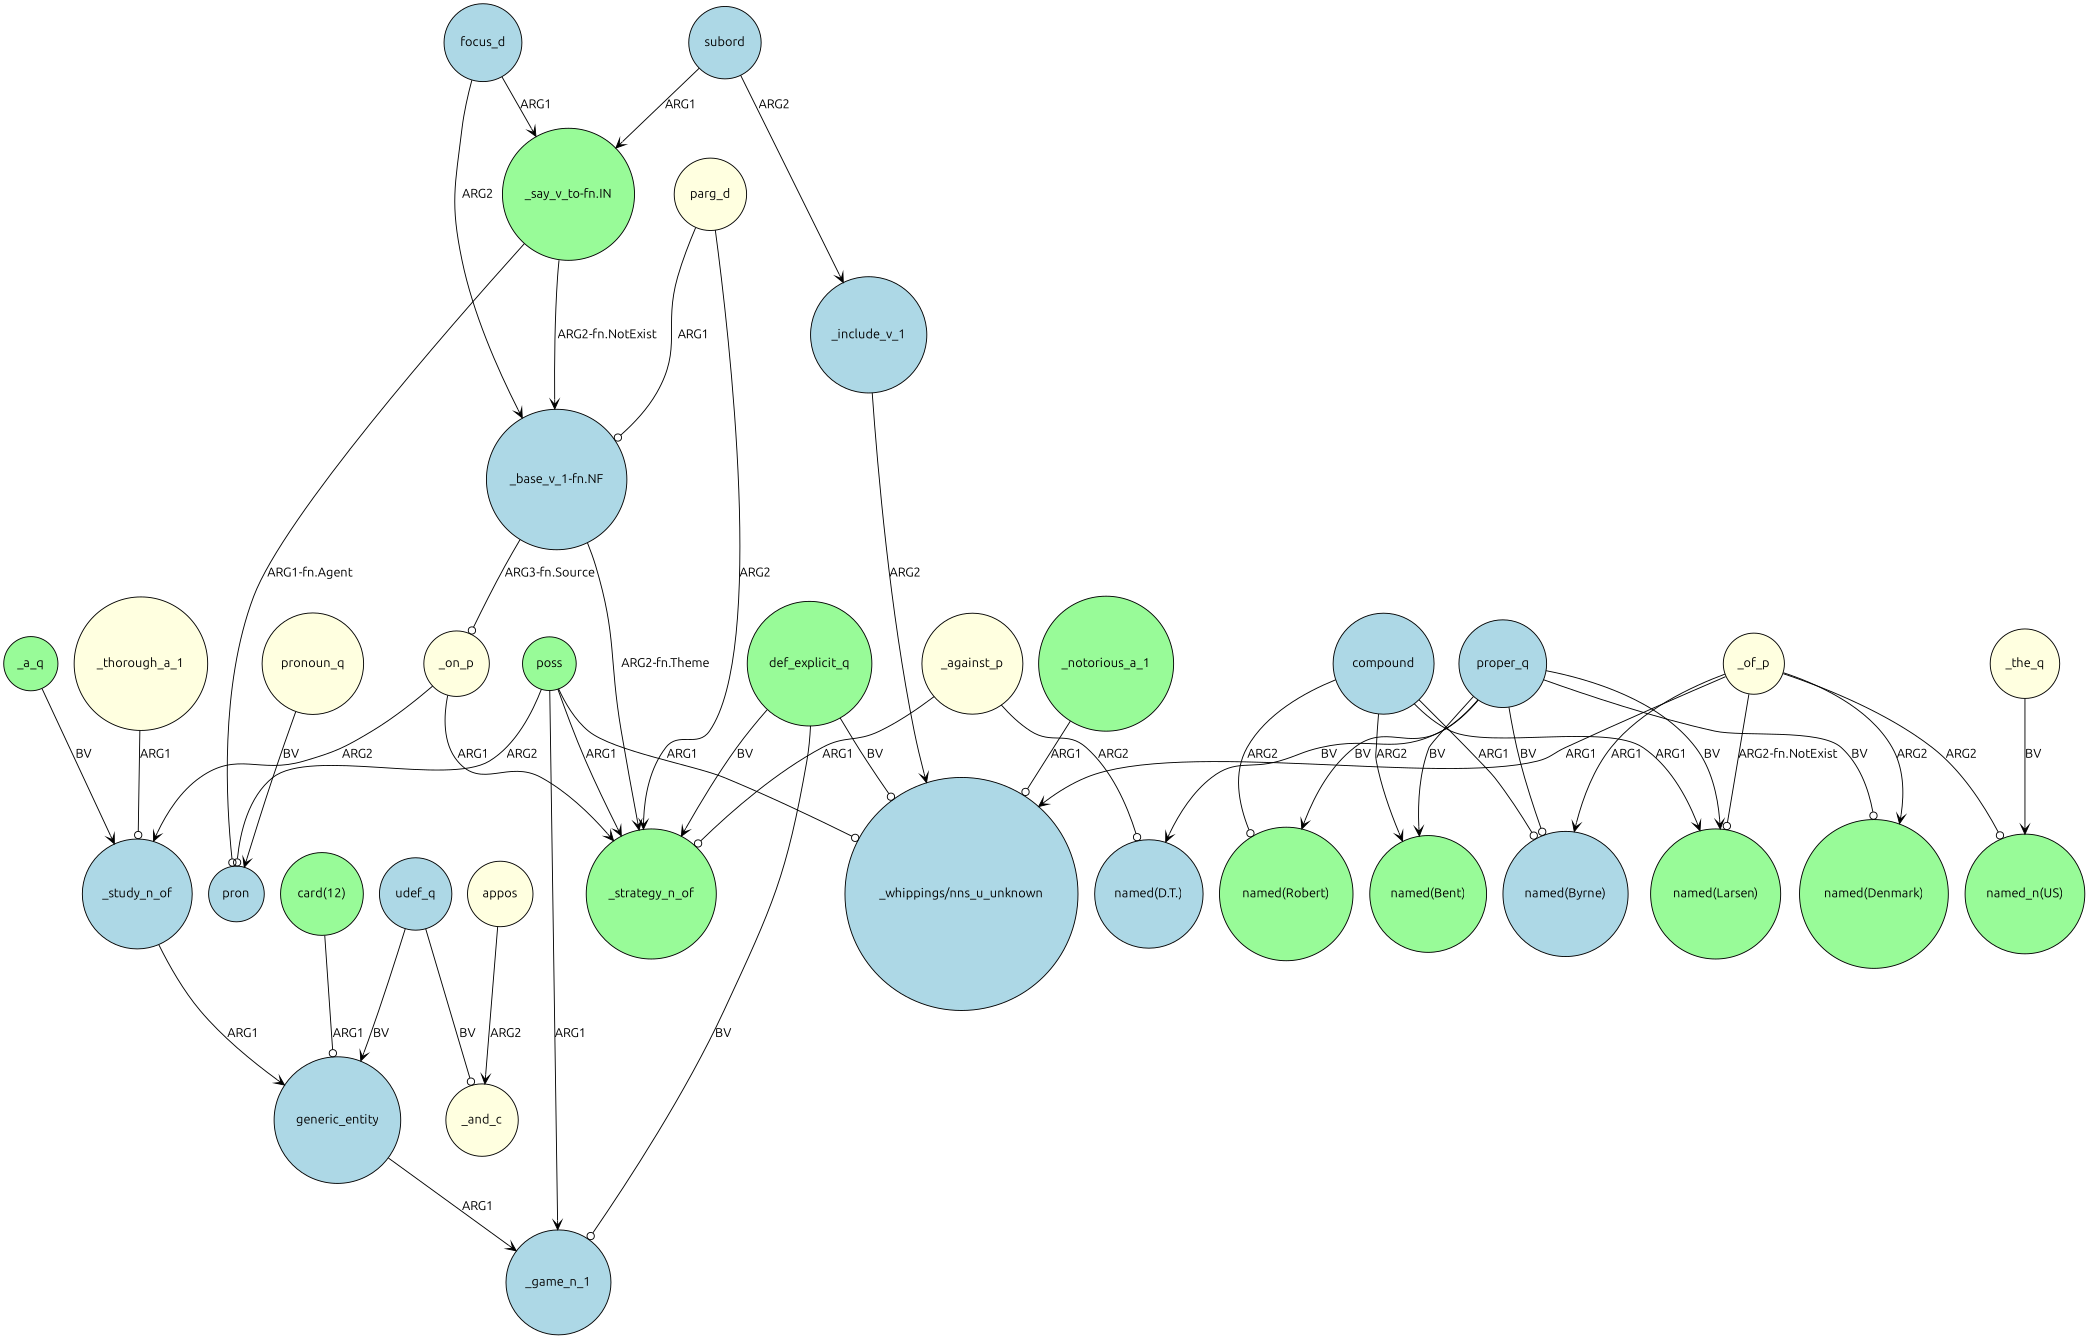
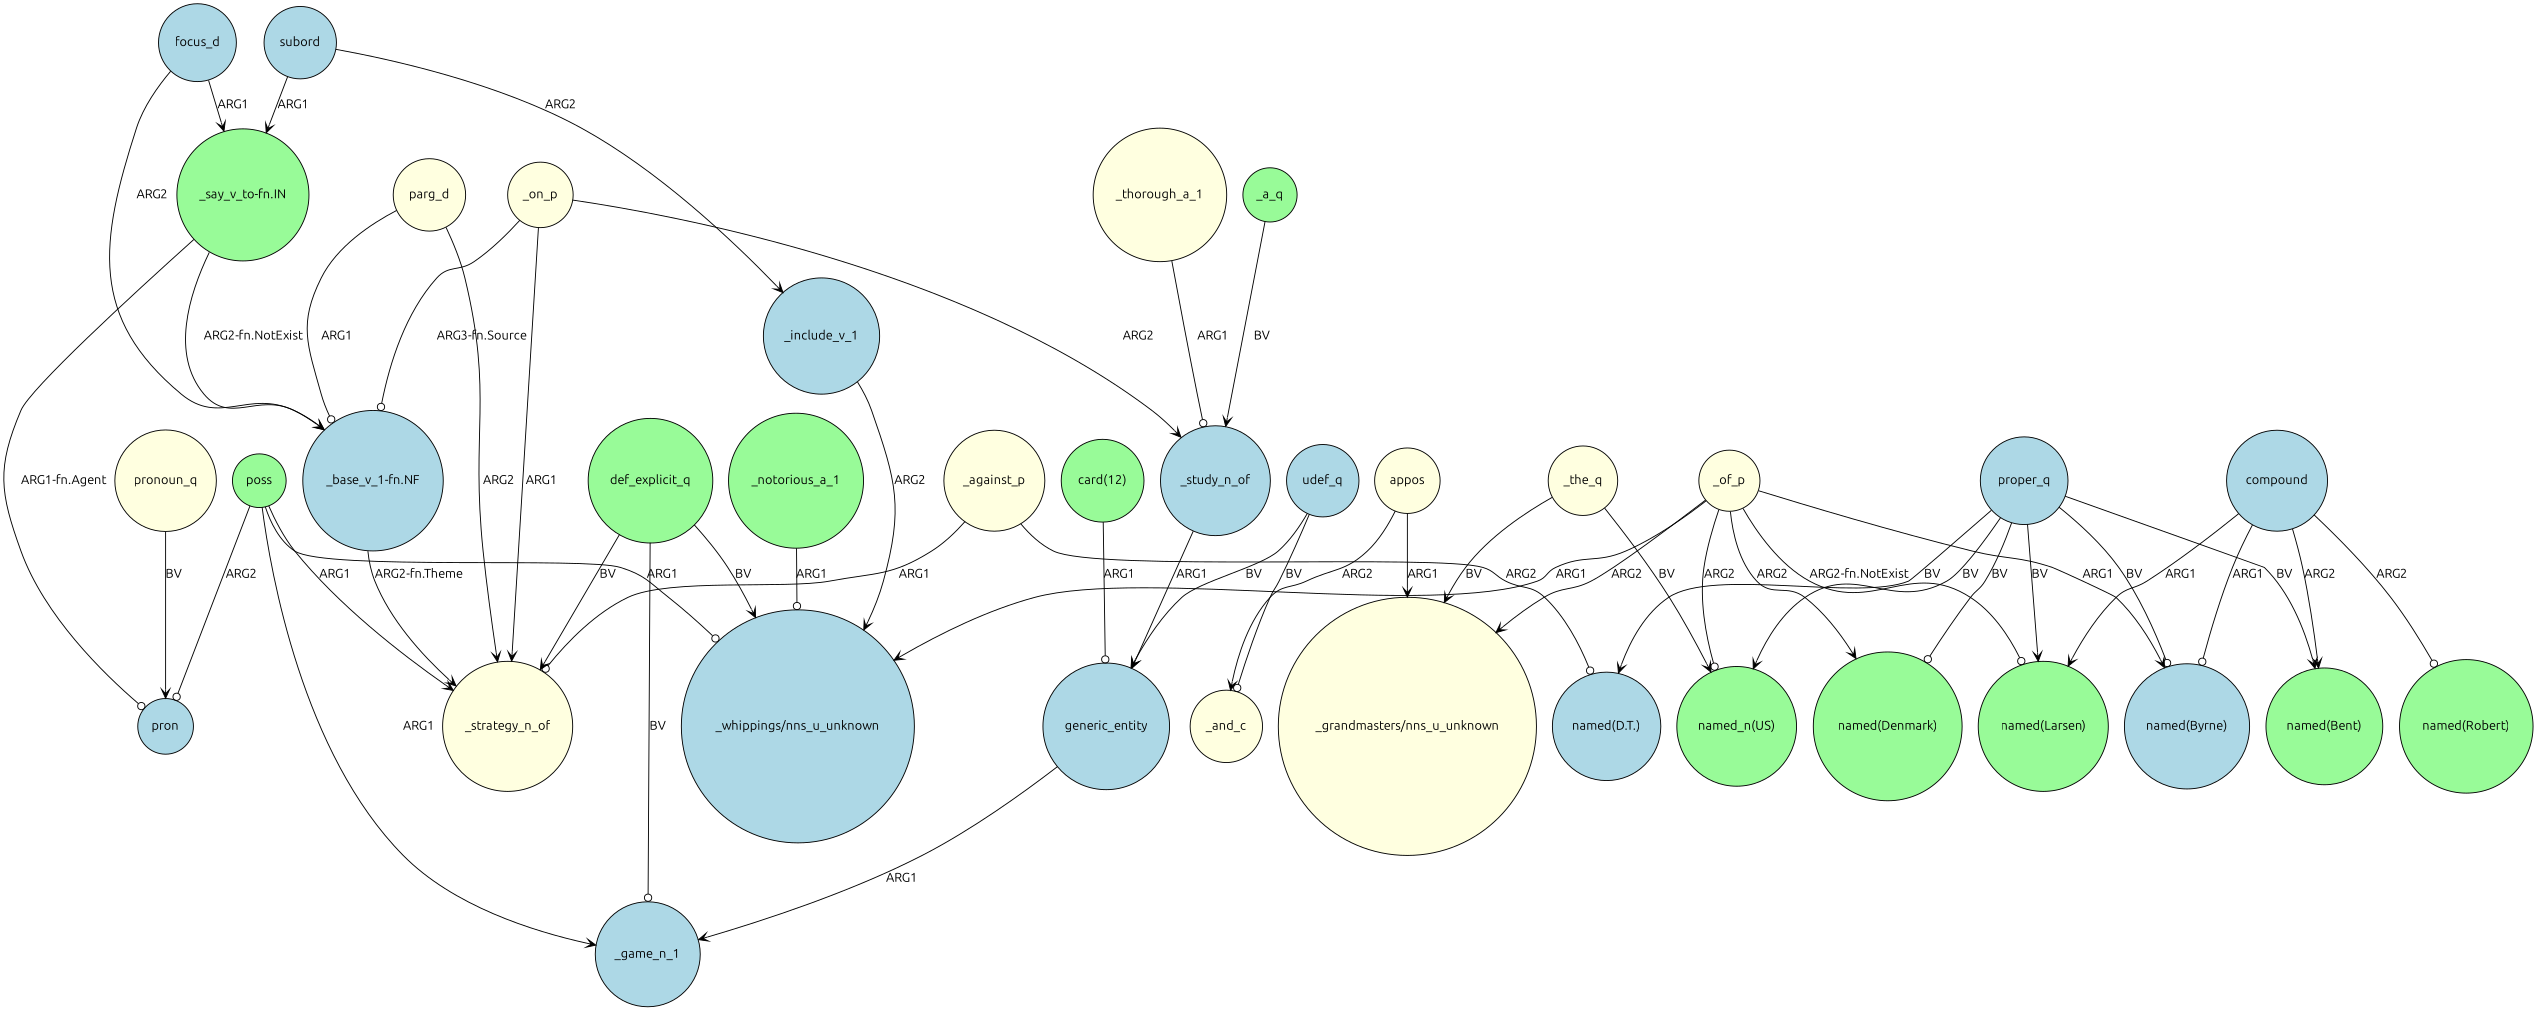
edge "_base_v_1-fn.NF" -> "_on_p": reversed
node "_grandmasters/nns_u_unknown": added
edge "proper_q" -> "named(Robert)": now "proper_q" -> "named_n(US)"
edge "def_explicit_q" -> "_whippings/nns_u_unknown": arrowhead odot -> vee
node "_strategy_n_of": fillcolor palegreen -> lightyellow
